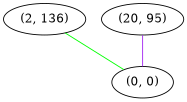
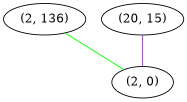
node "(20, 95)": label "(20, 95)" -> "(20, 15)"
node "(0, 0)": label "(0, 0)" -> "(2, 0)"
